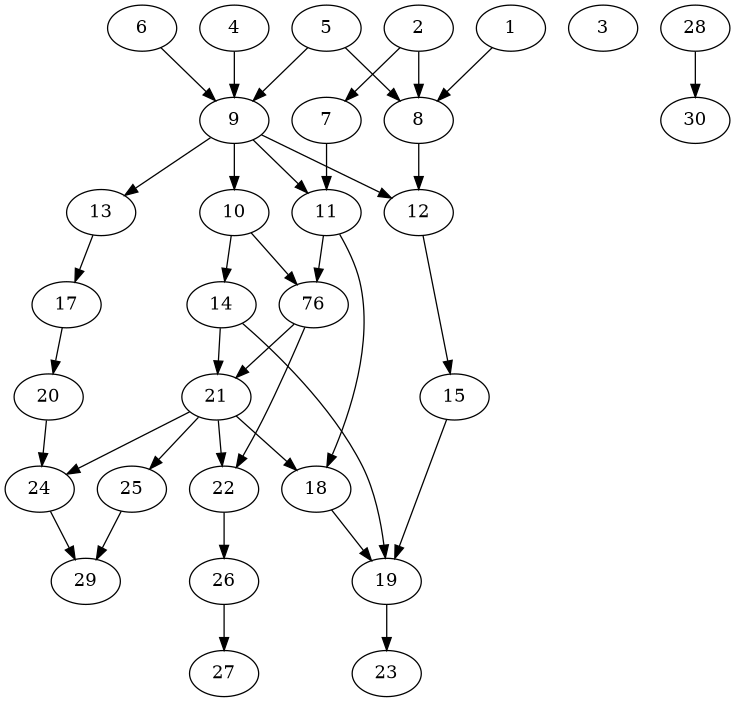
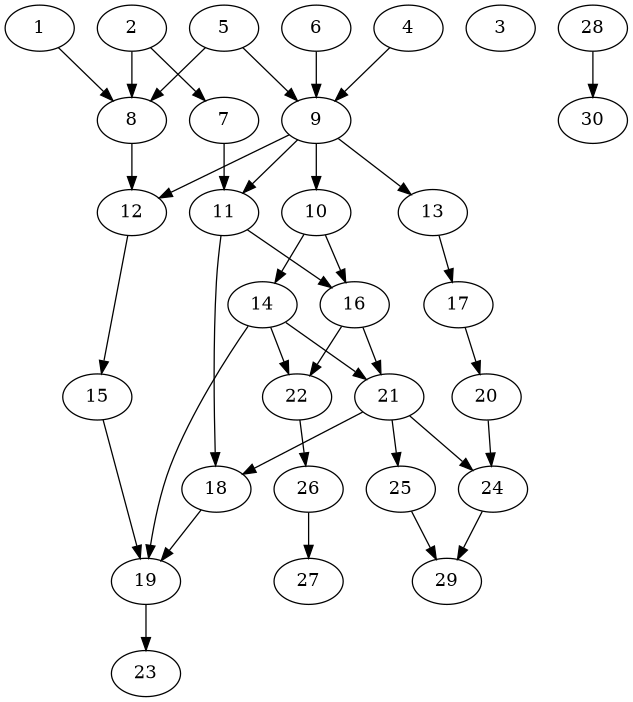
node "76": label "76" -> "16"
edge "21" -> "22": now "14" -> "22"
